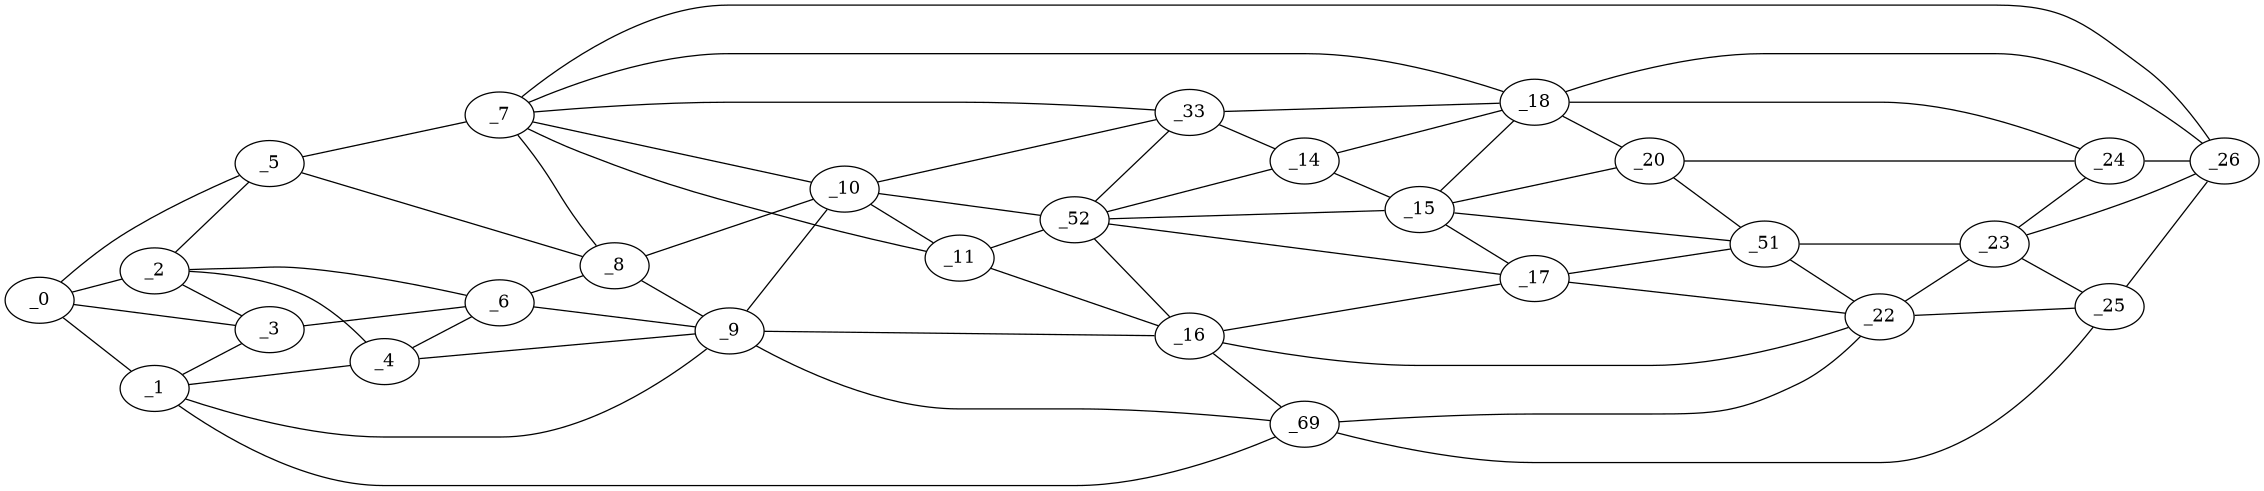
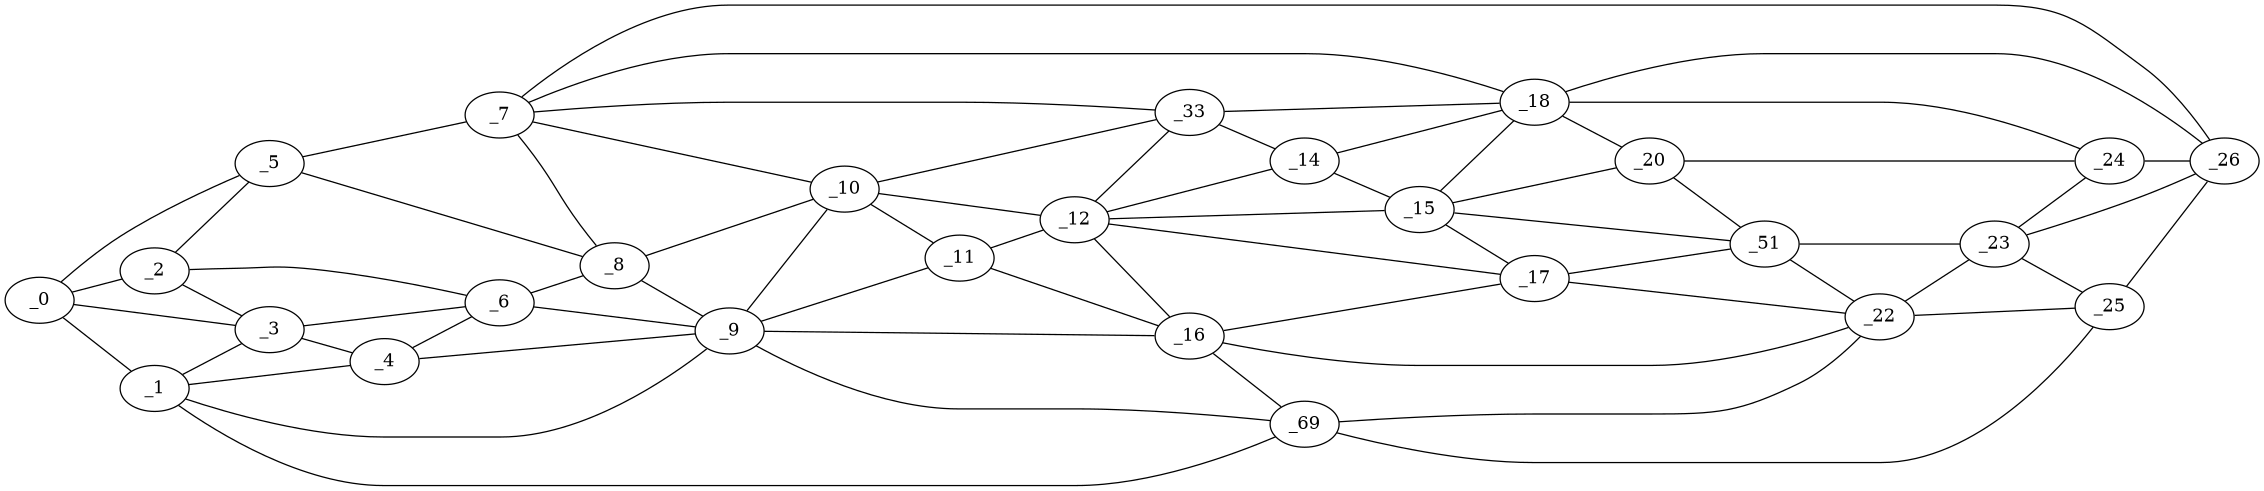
edge "_7" -- "_11": now "_9" -- "_11"
node "_52": label "_52" -> "_12"
edge "_2" -- "_4": now "_3" -- "_4"
